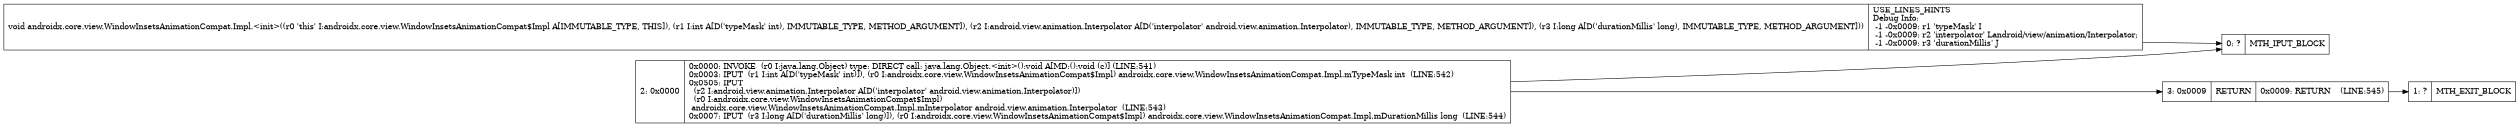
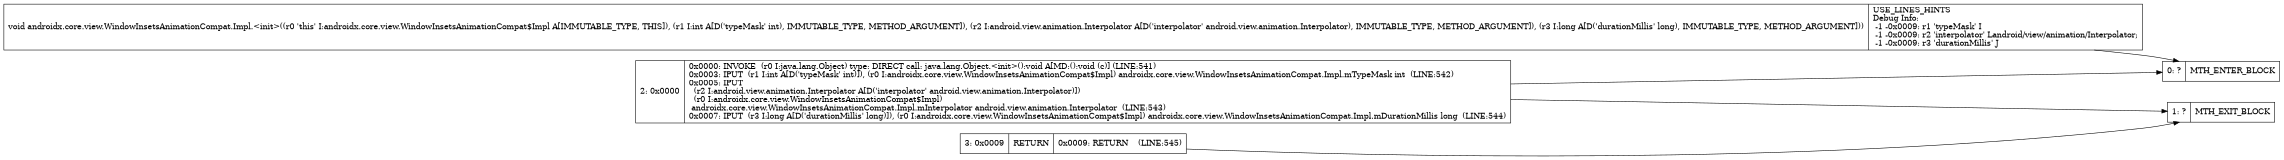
node "0: ?": text "MTH_IPUT_BLOCK" -> "MTH_ENTER_BLOCK"
node "2: 0x0000": text "0x0505: IPUT" -> "0x0005: IPUT"
edge "2: 0x0000" -> "3: 0x0009": now "2: 0x0000" -> "1: ?"
